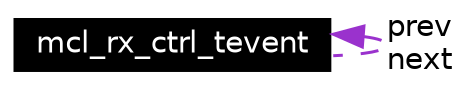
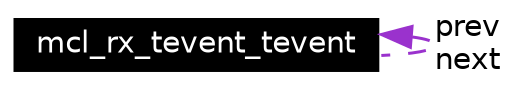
node "mcl_rx_ctrl_tevent": label "mcl_rx_ctrl_tevent" -> "mcl_rx_tevent_tevent"
